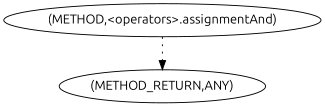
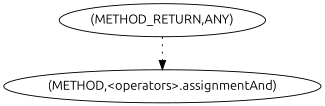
edge "(METHOD,<operators>.assignmentAnd)" -> "(METHOD_RETURN,ANY)": reversed
